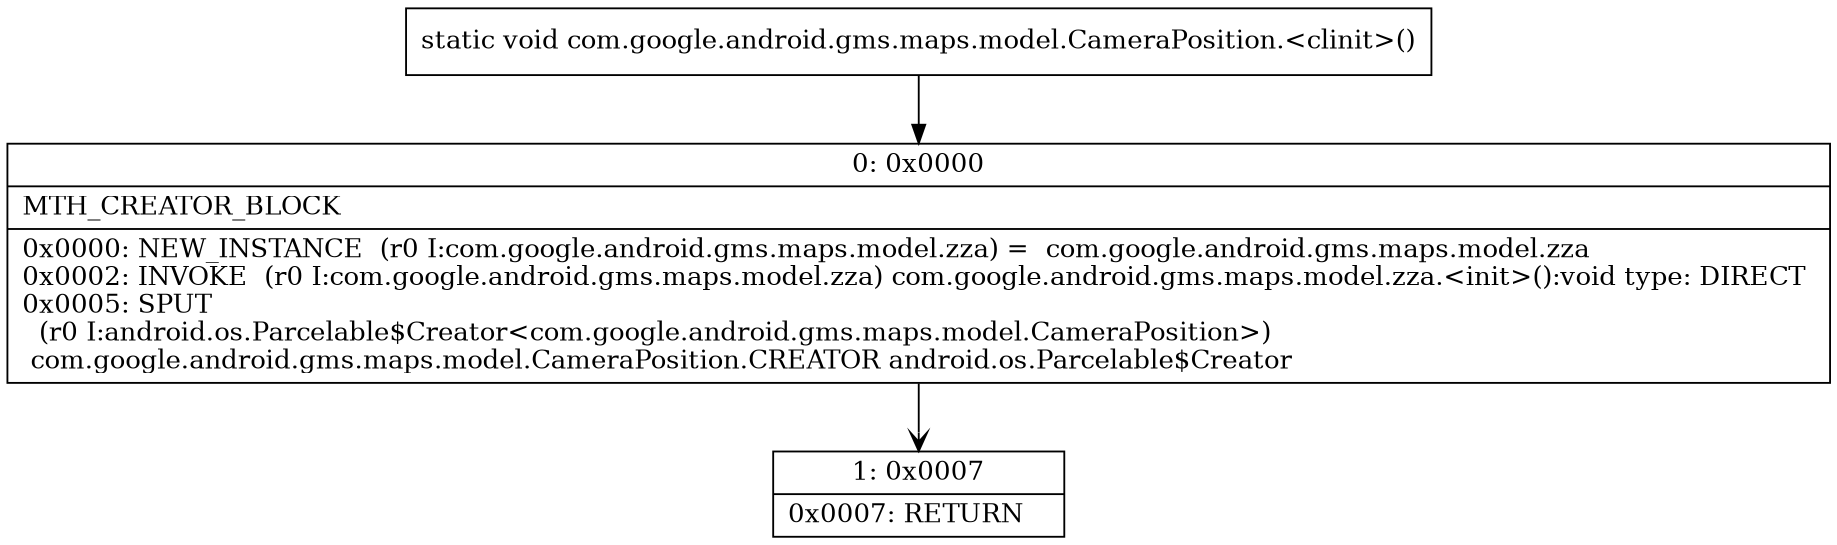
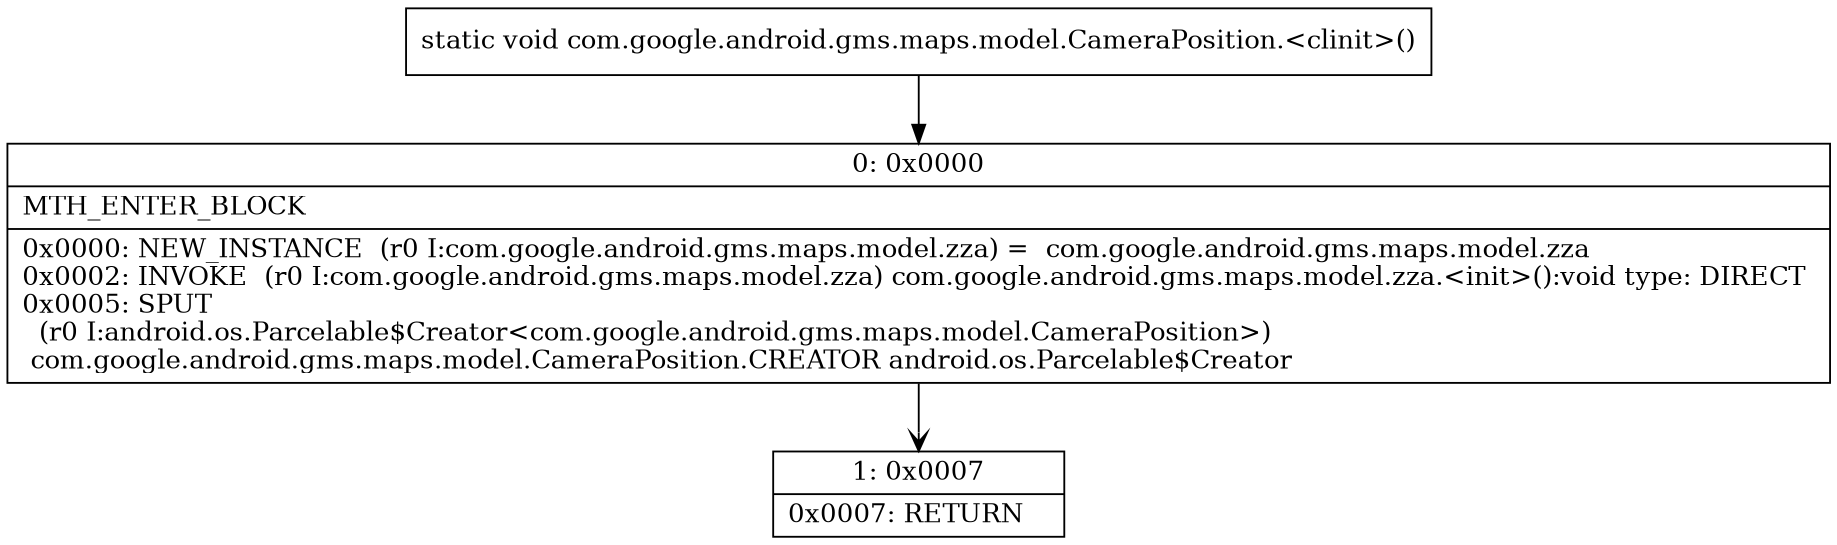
node "0: 0x0000": text "MTH_CREATOR_BLOCK" -> "MTH_ENTER_BLOCK"
